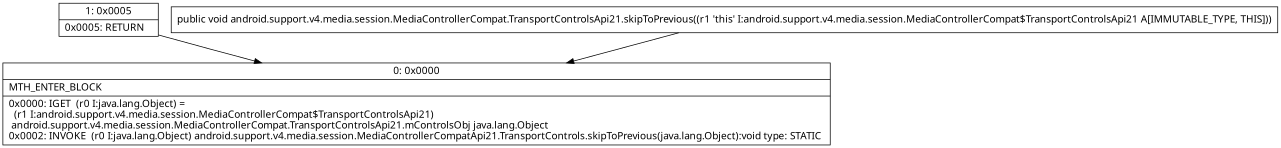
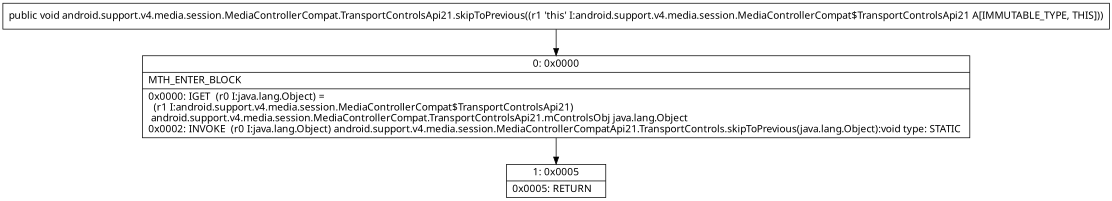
edge "1: 0x0005" -> "0: 0x0000": reversed
